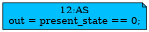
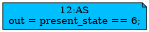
node "12:AS out = present_state == 0;": label "12:AS out = present_state == 0;" -> "12:AS out = present_state == 6;"
